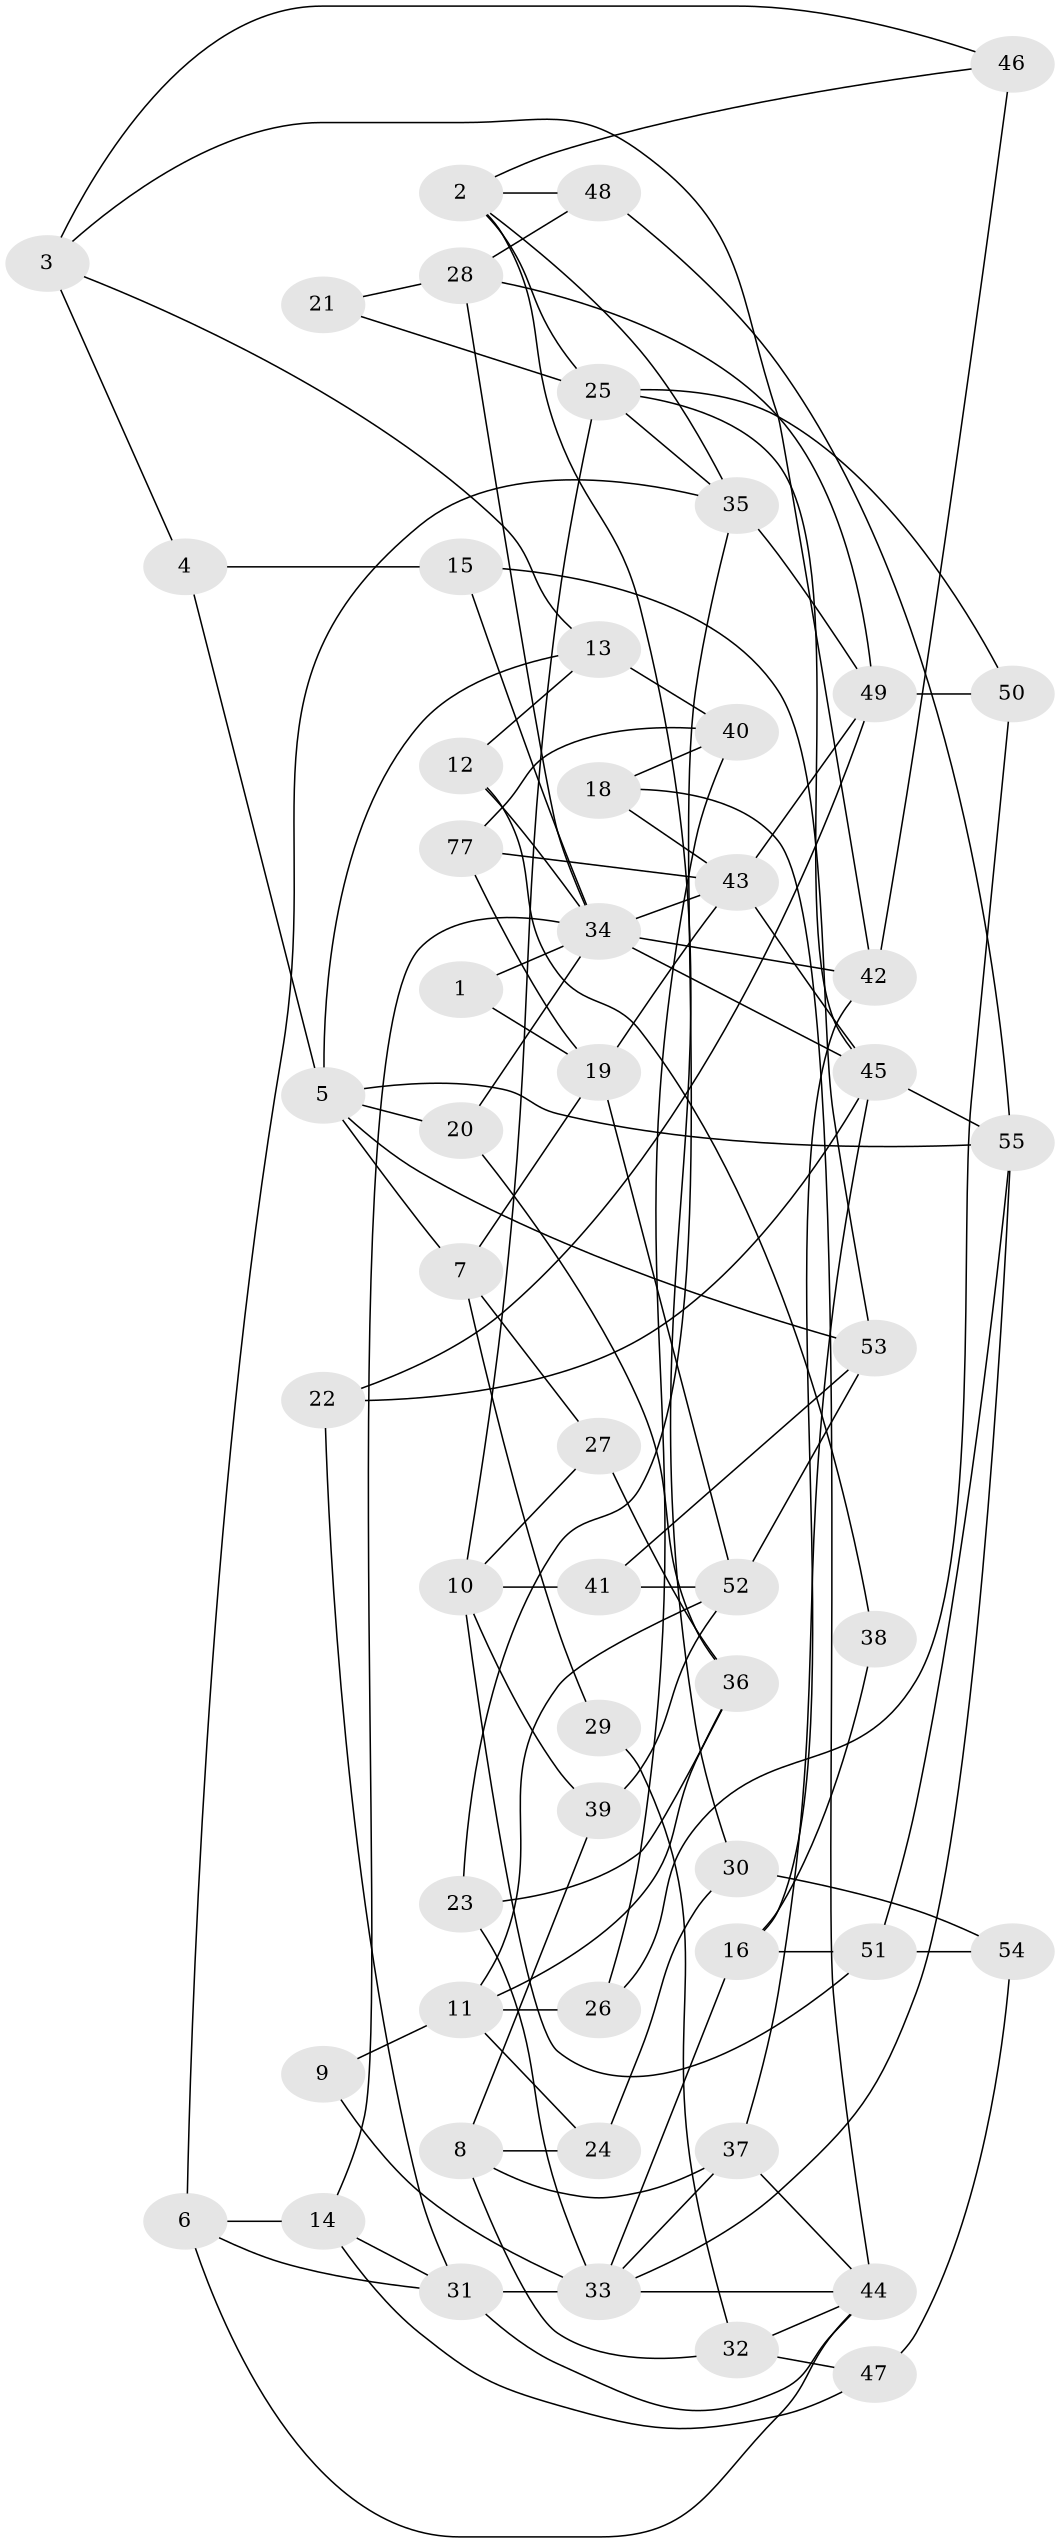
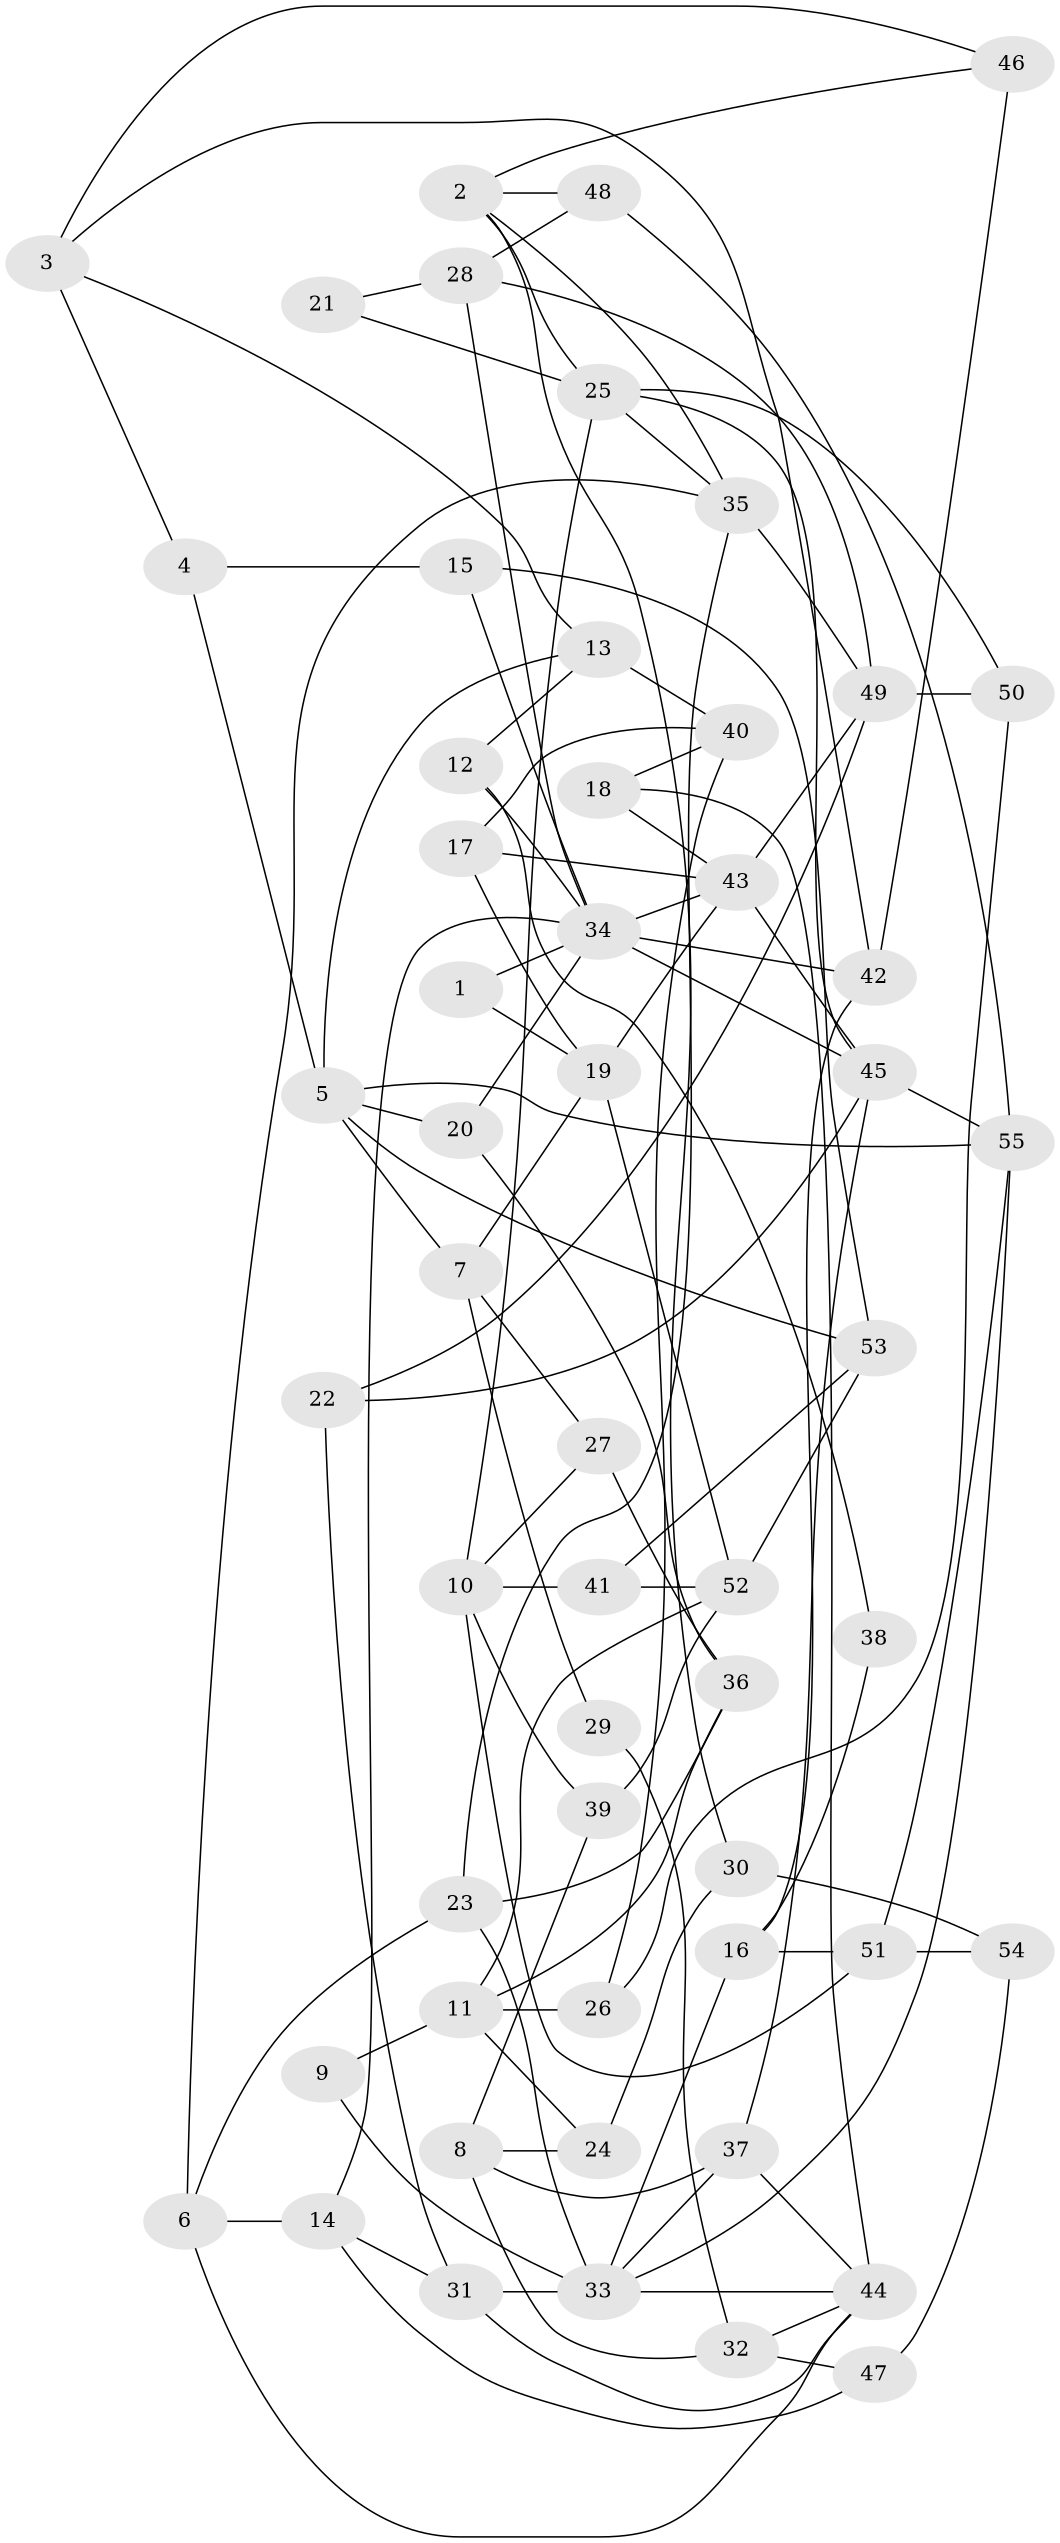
node "77": label "77" -> "17"
edge "6" -- "31": now "6" -- "23"
